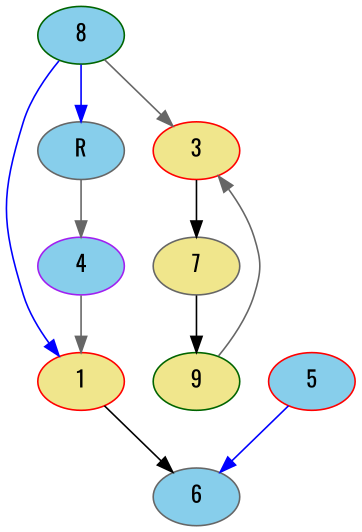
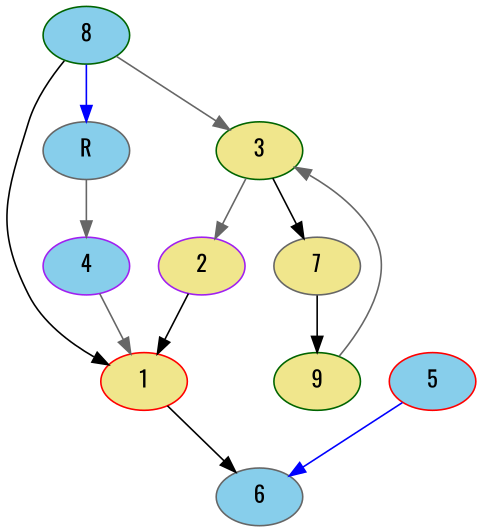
node "3": color red -> darkgreen
edge "8" -> "1": color blue -> black
node "2": added
